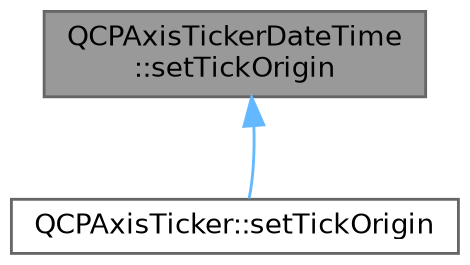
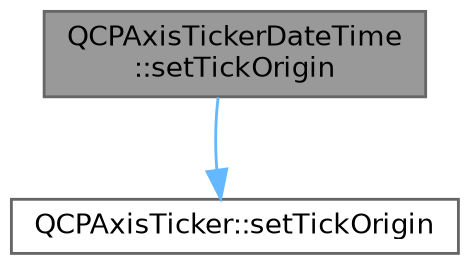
edge "QCPAxisTicker::setTickOrigin" -> "QCPAxisTickerDateTime ::setTickOrigin": reversed
